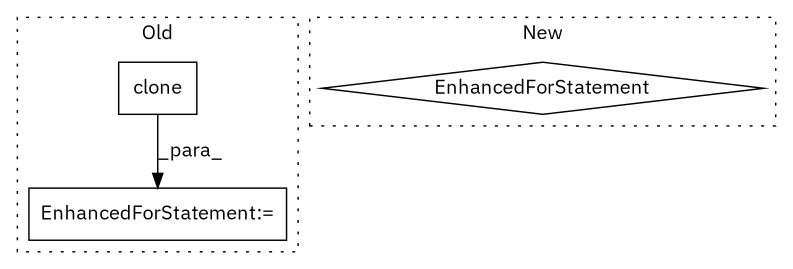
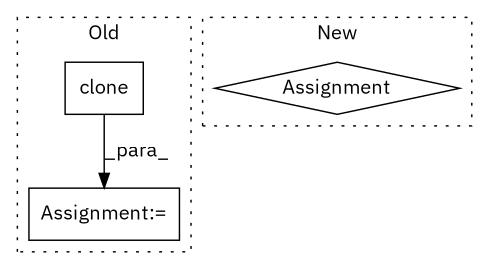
node "EnhancedForStatement": label "EnhancedForStatement" -> "Assignment"
node "EnhancedForStatement:=": label "EnhancedForStatement:=" -> "Assignment:="
